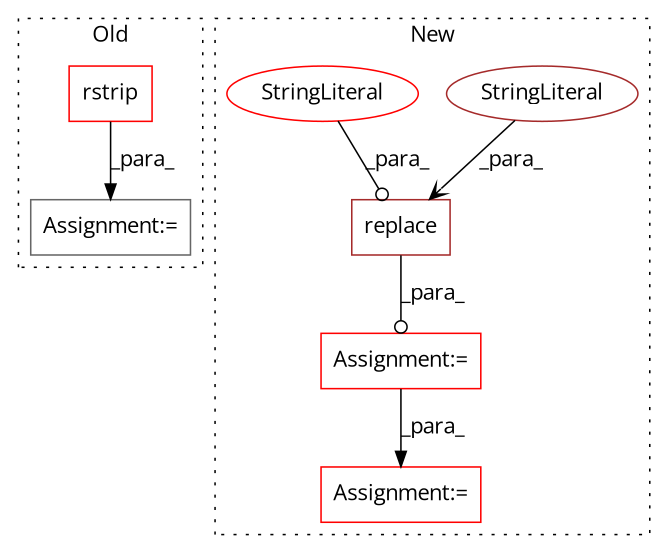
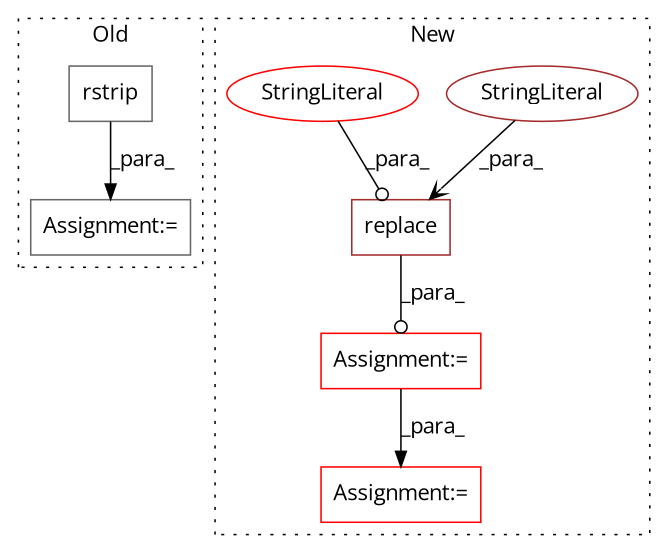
node "rstrip": color red -> gray40
